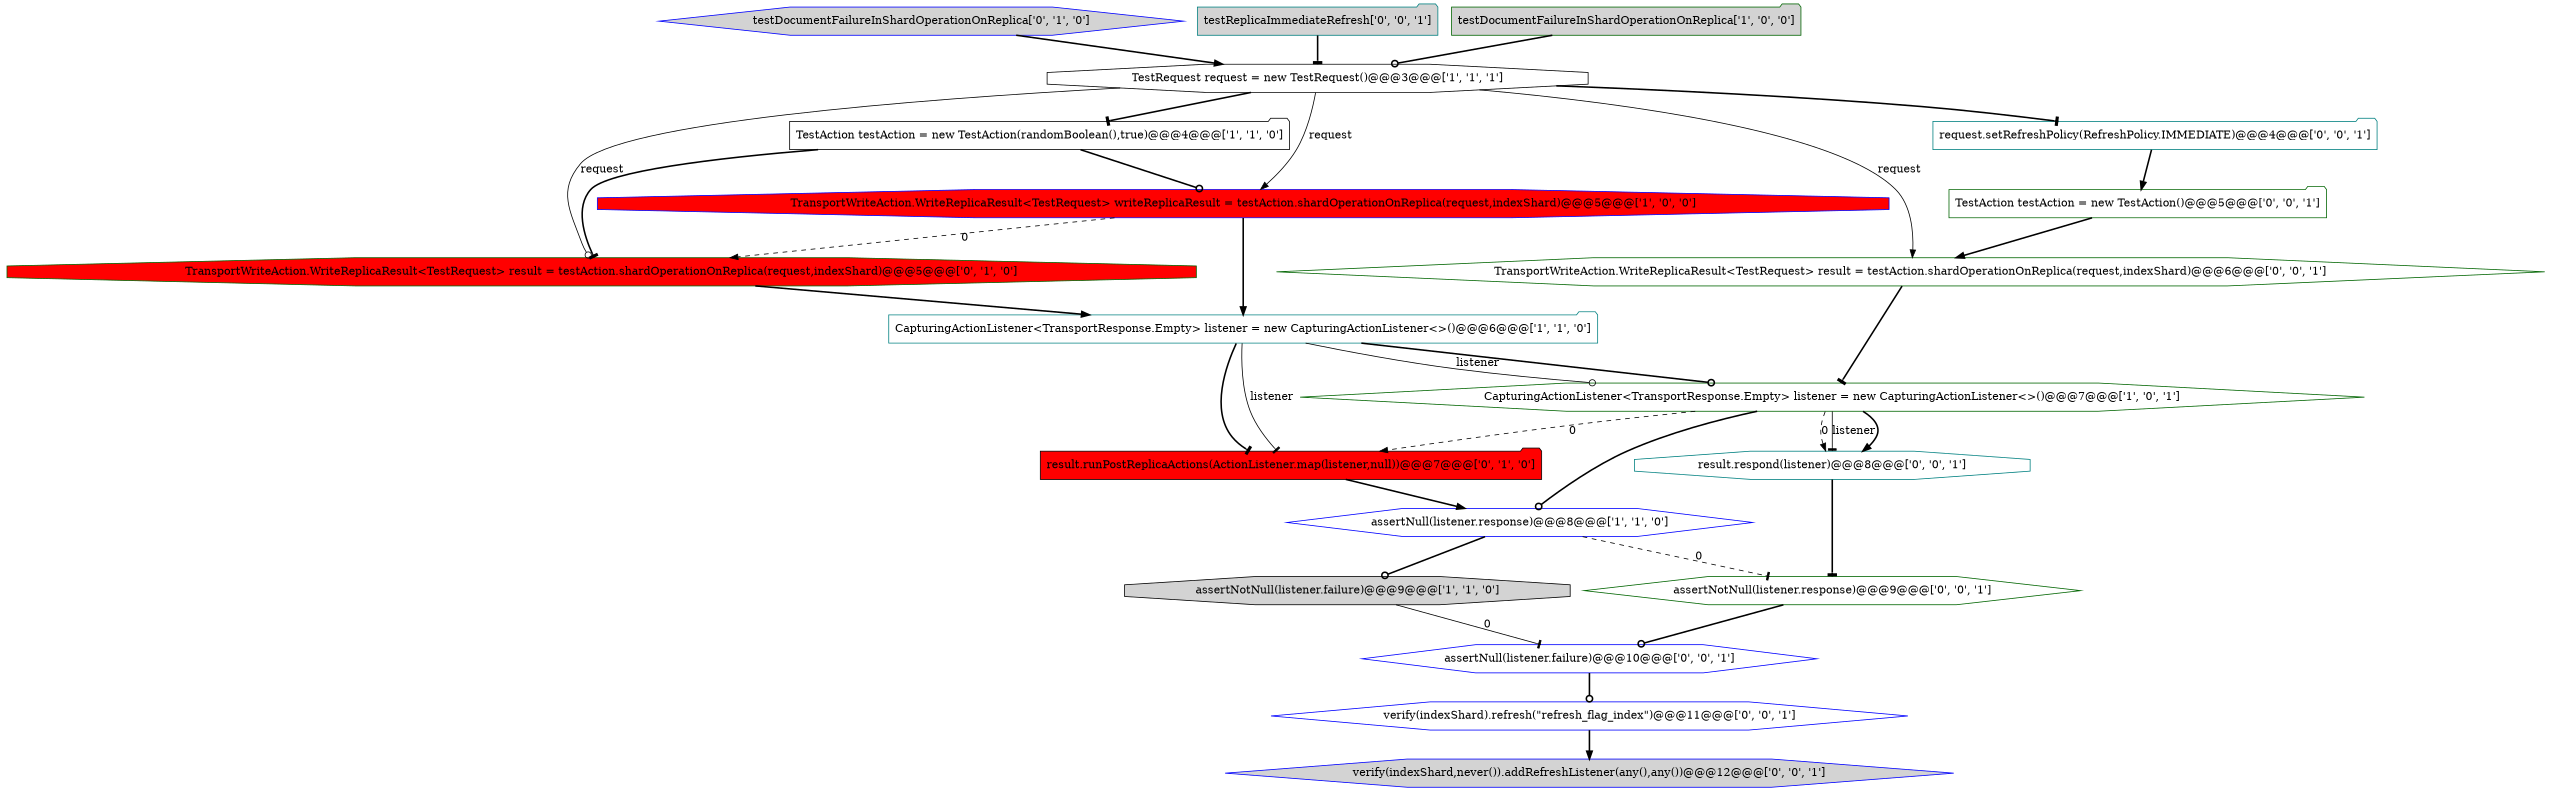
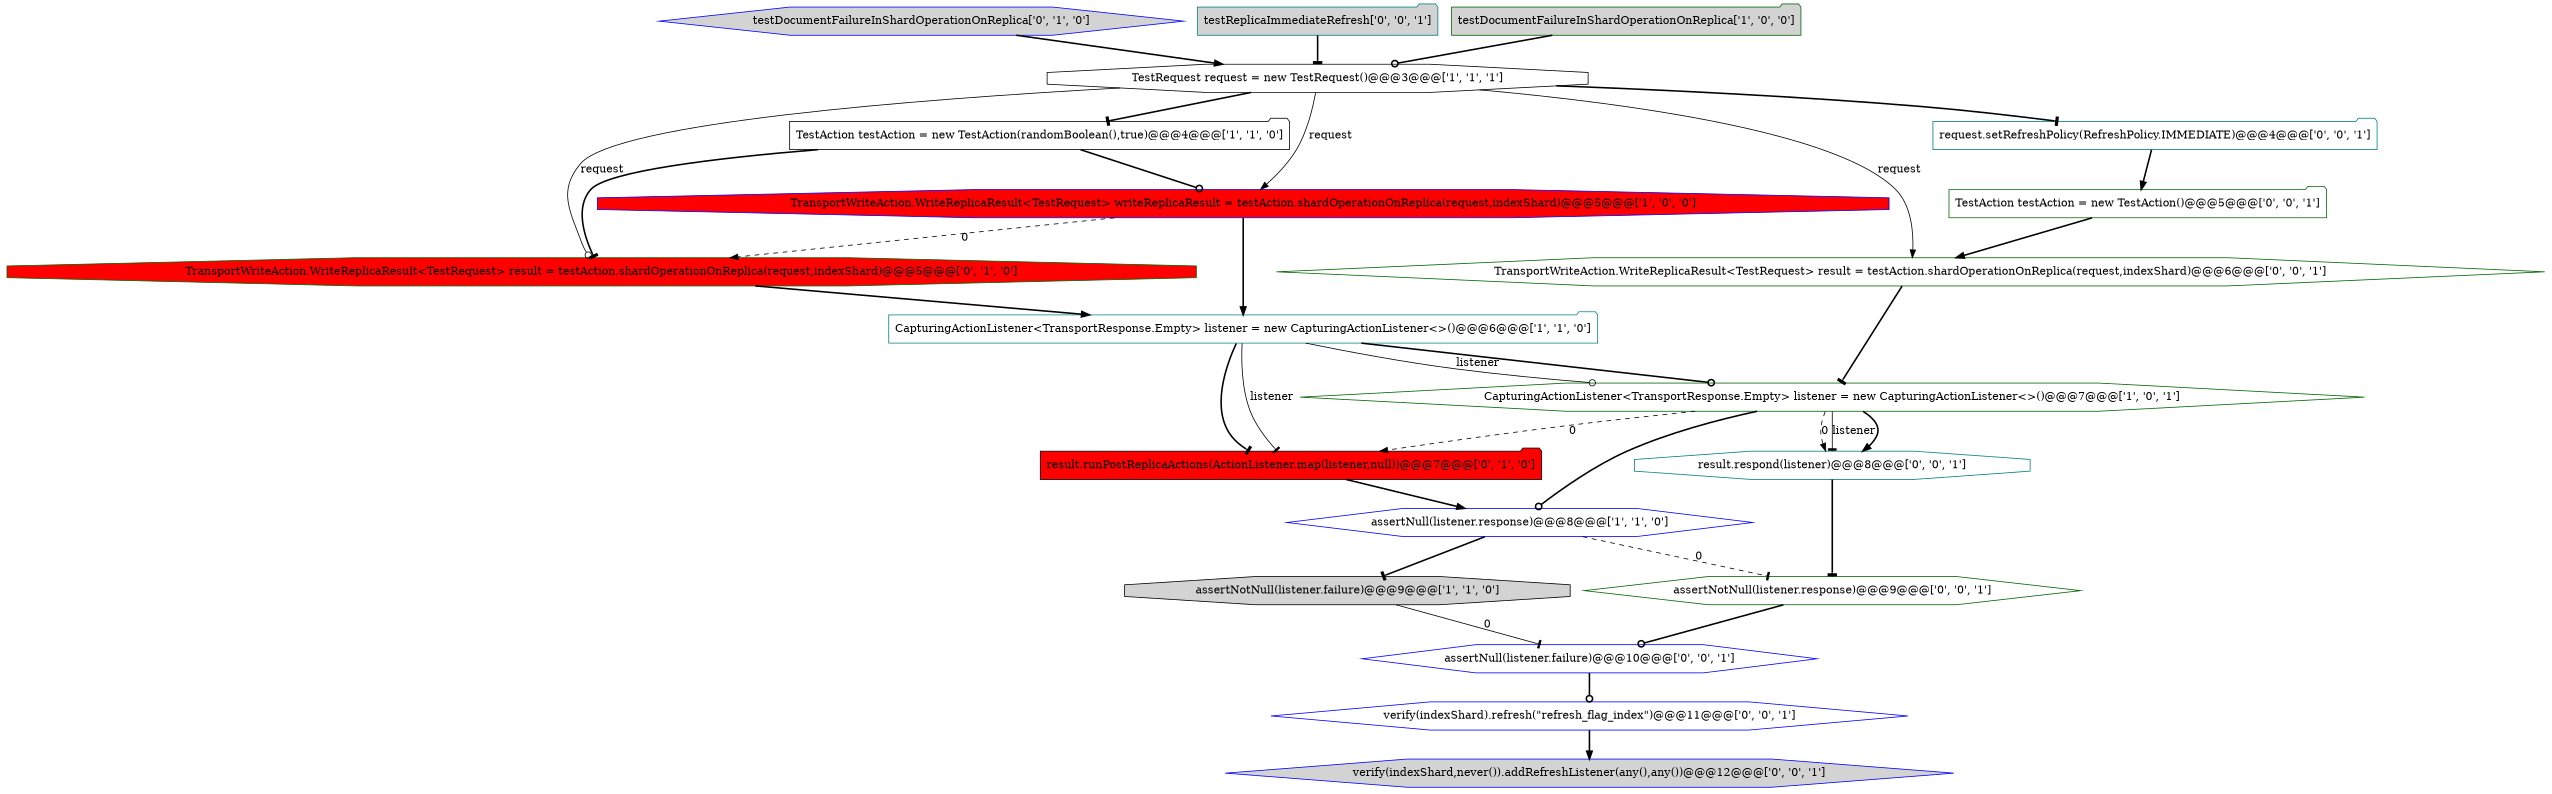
edge "assertNull(listener.response)@@@8@@@['1', '1', '0']" -> "assertNotNull(listener.failure)@@@9@@@['1', '1', '0']": arrowhead odot -> tee
